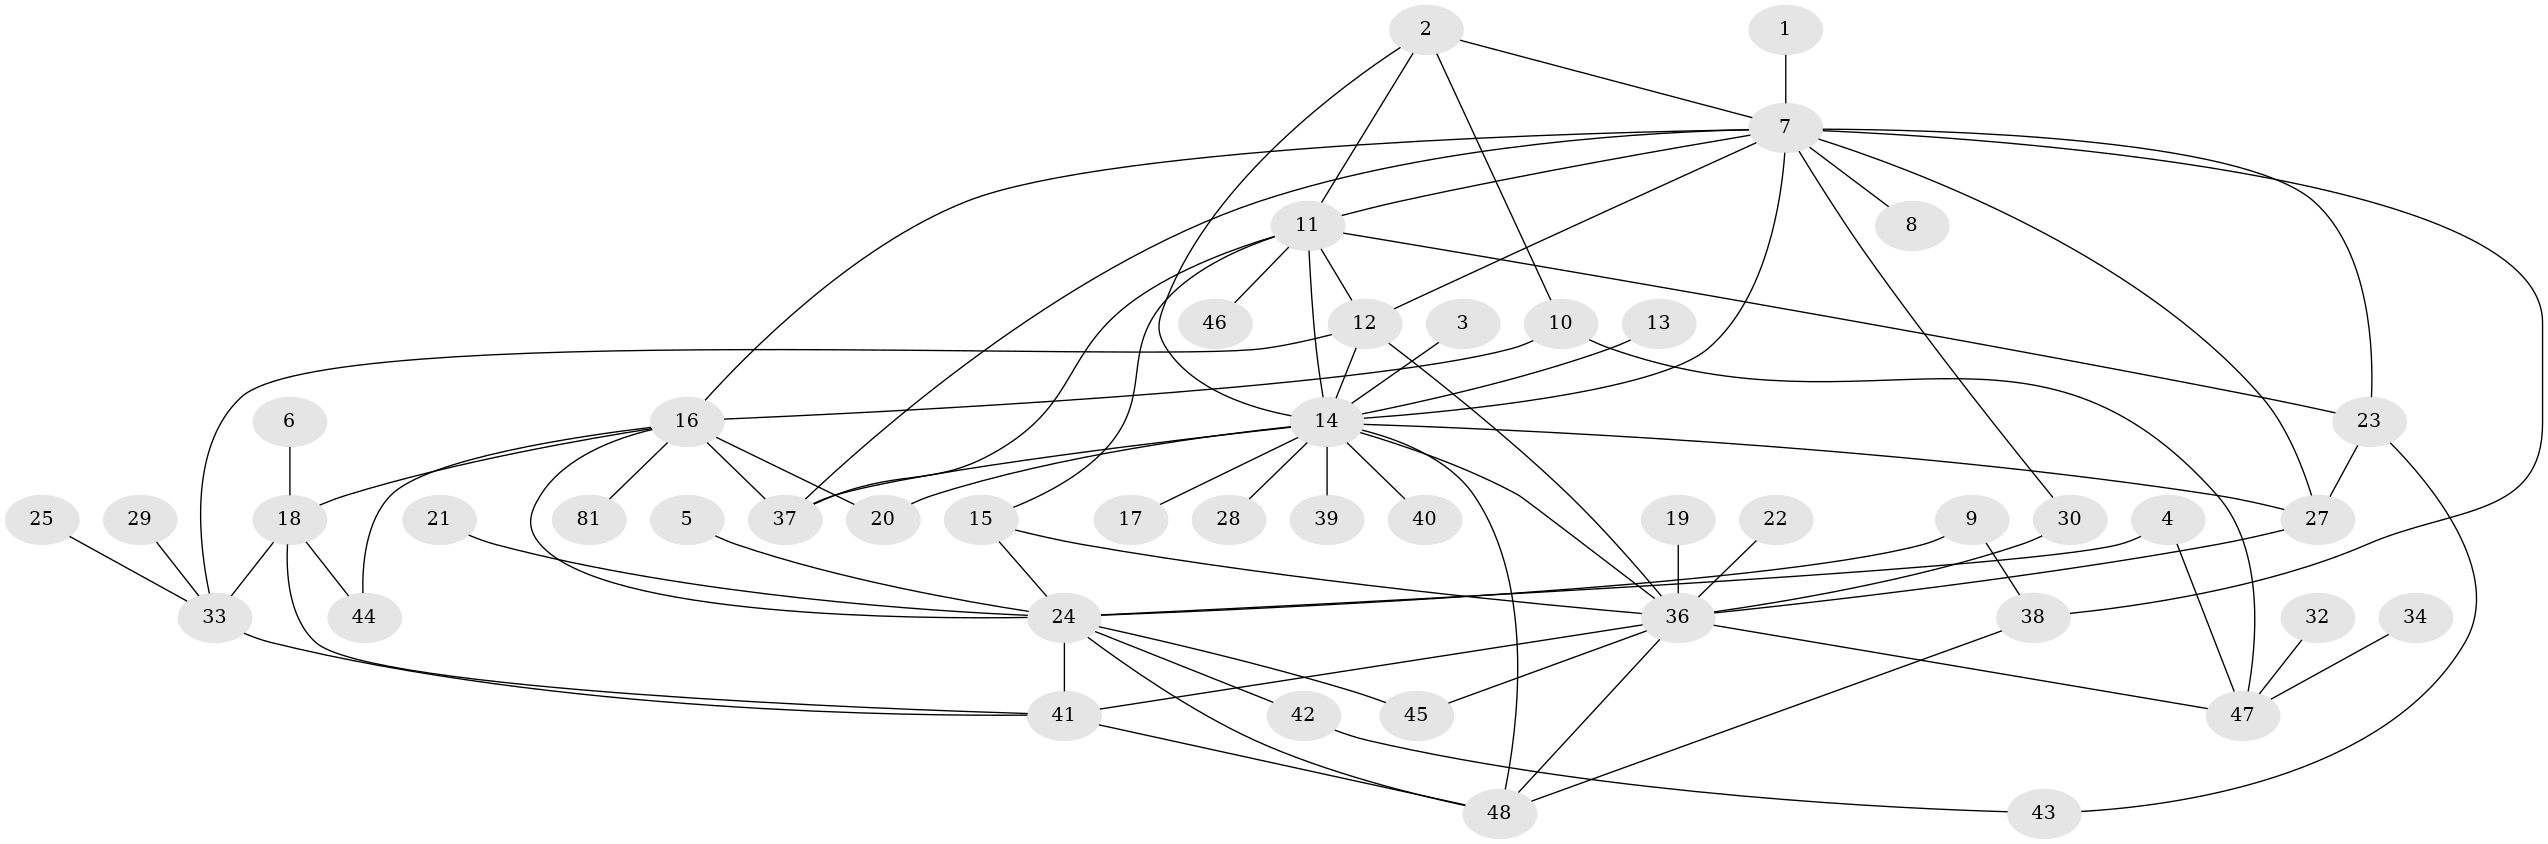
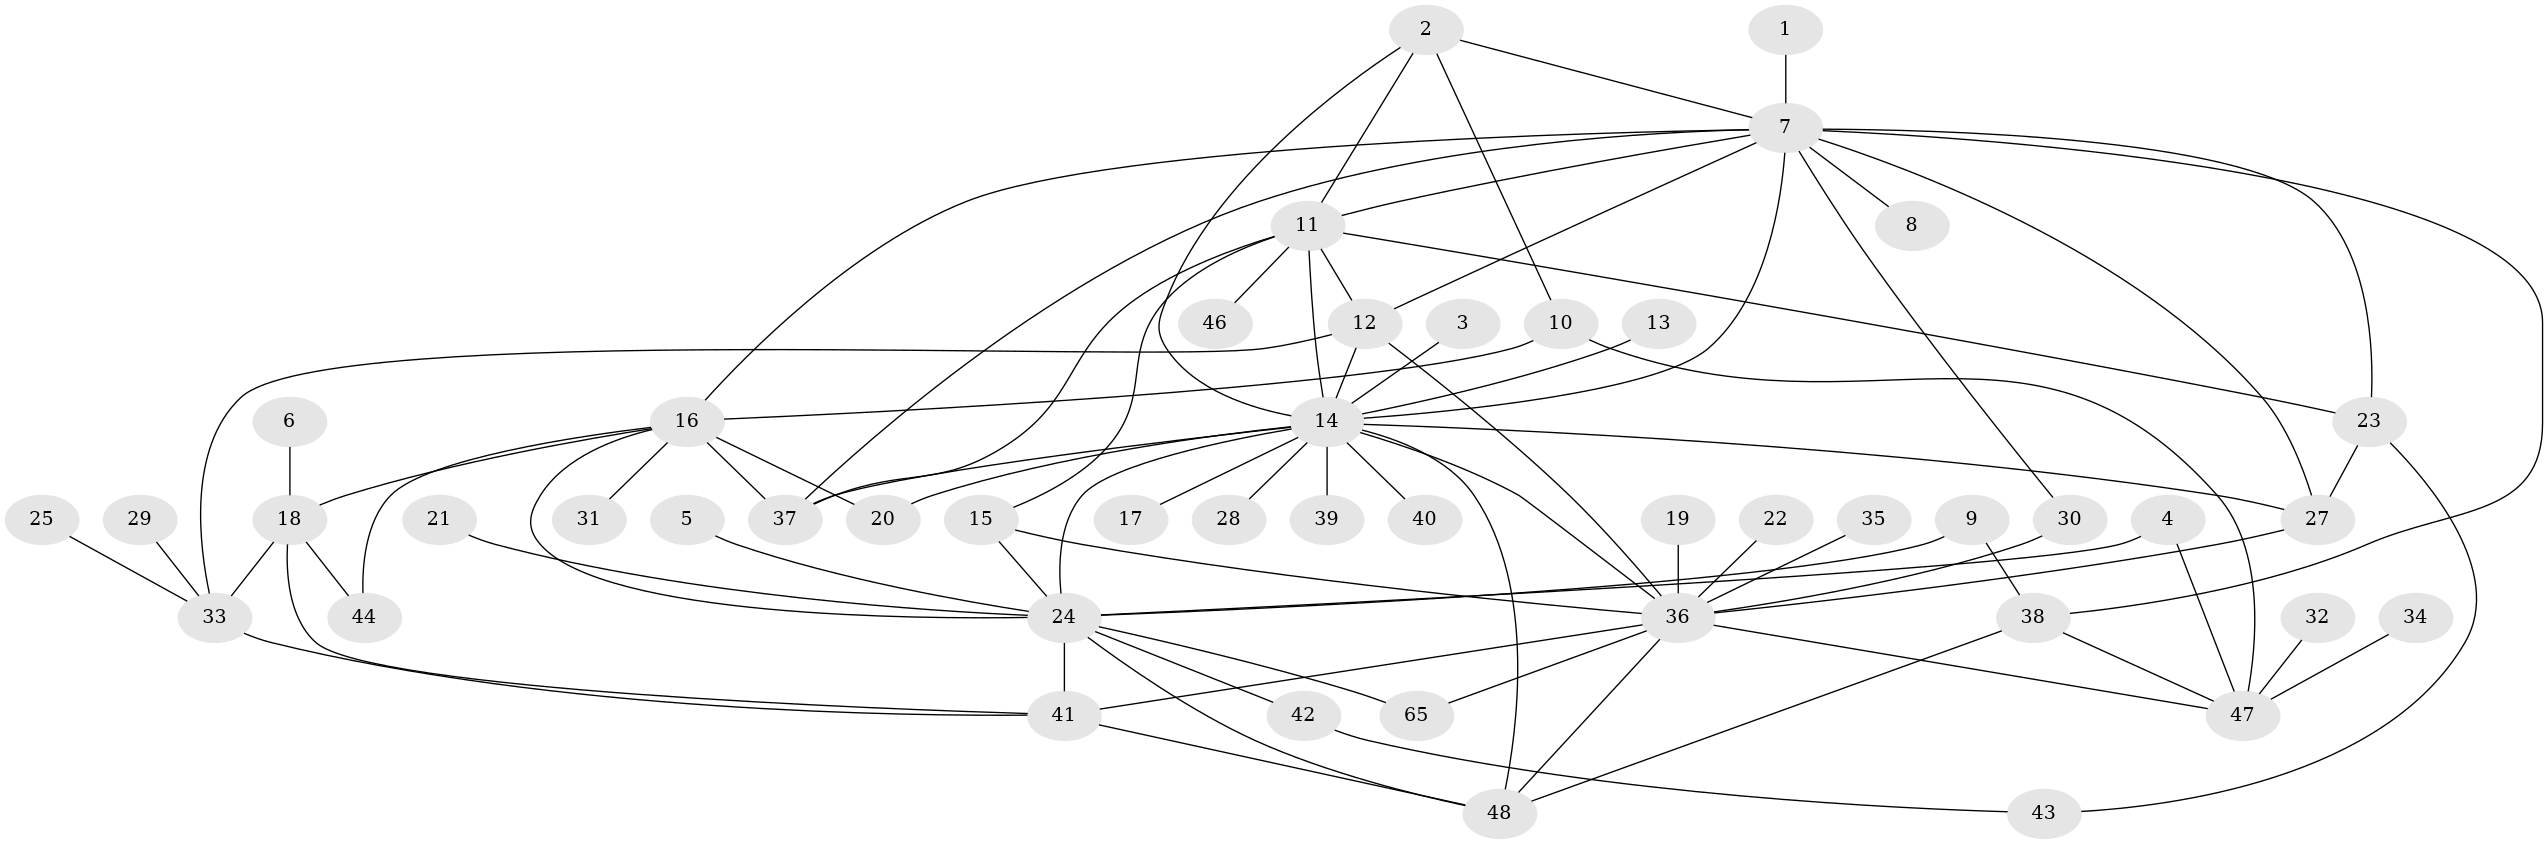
edge "14" -- "24": added
node "81": label "81" -> "31"
node "35": added
edge "38" -- "47": added
node "45": label "45" -> "65"
